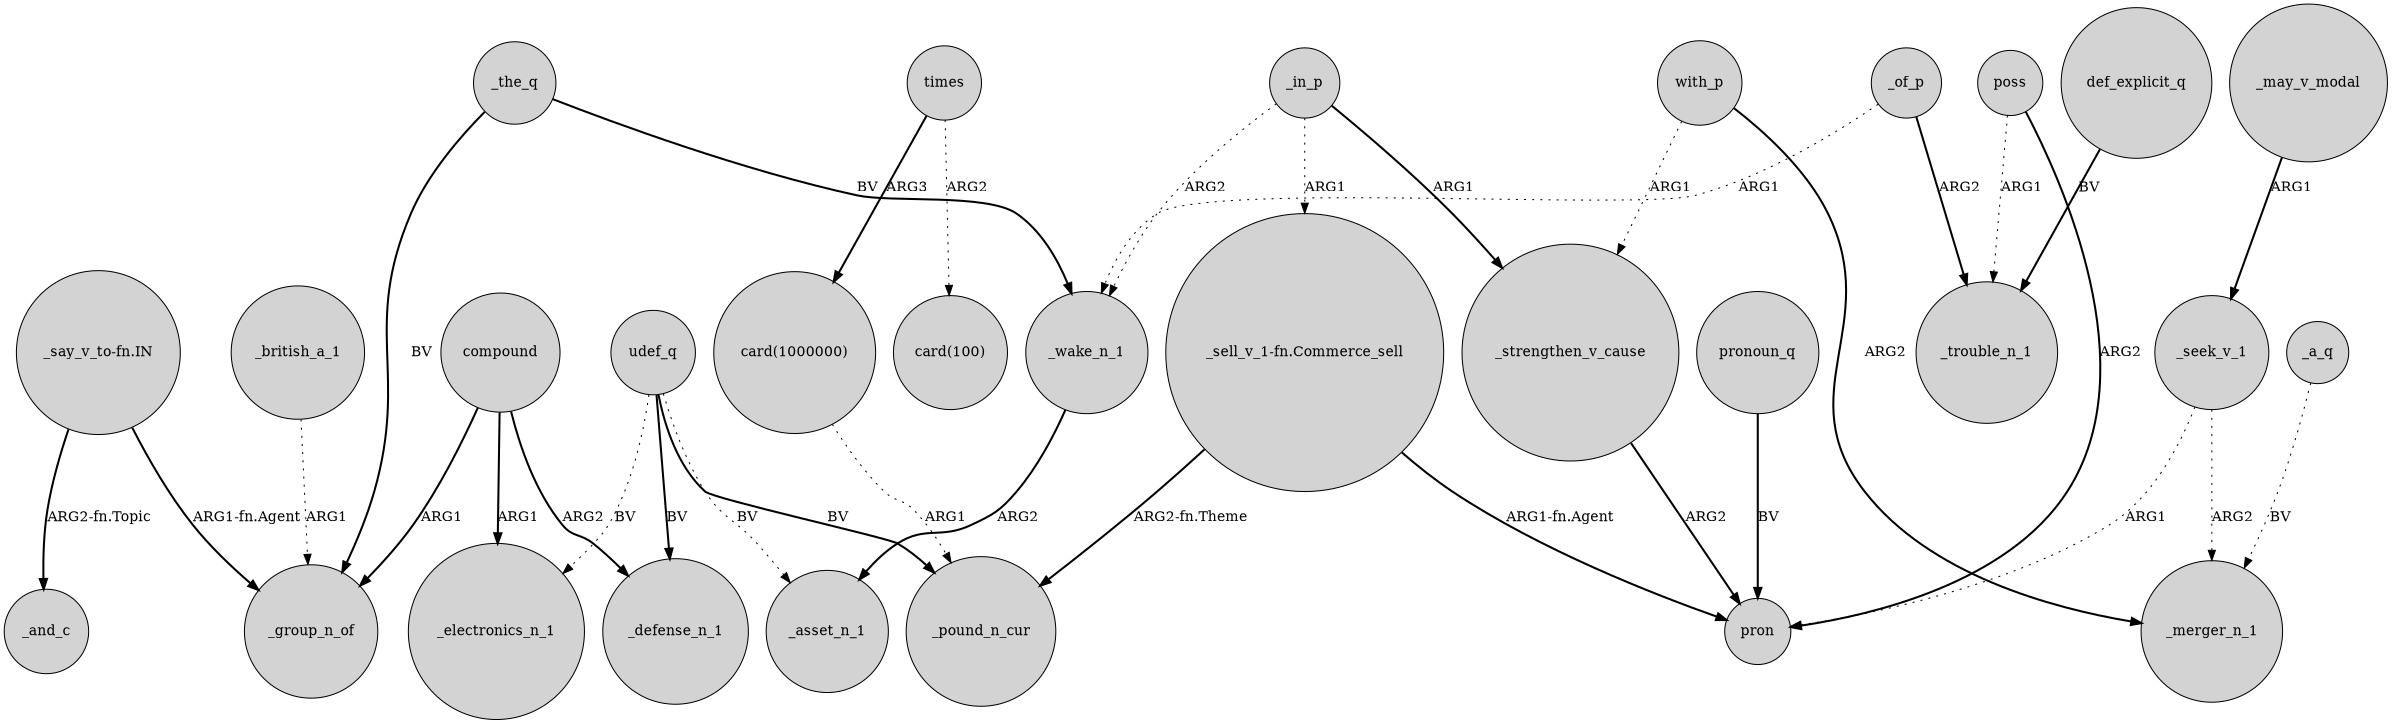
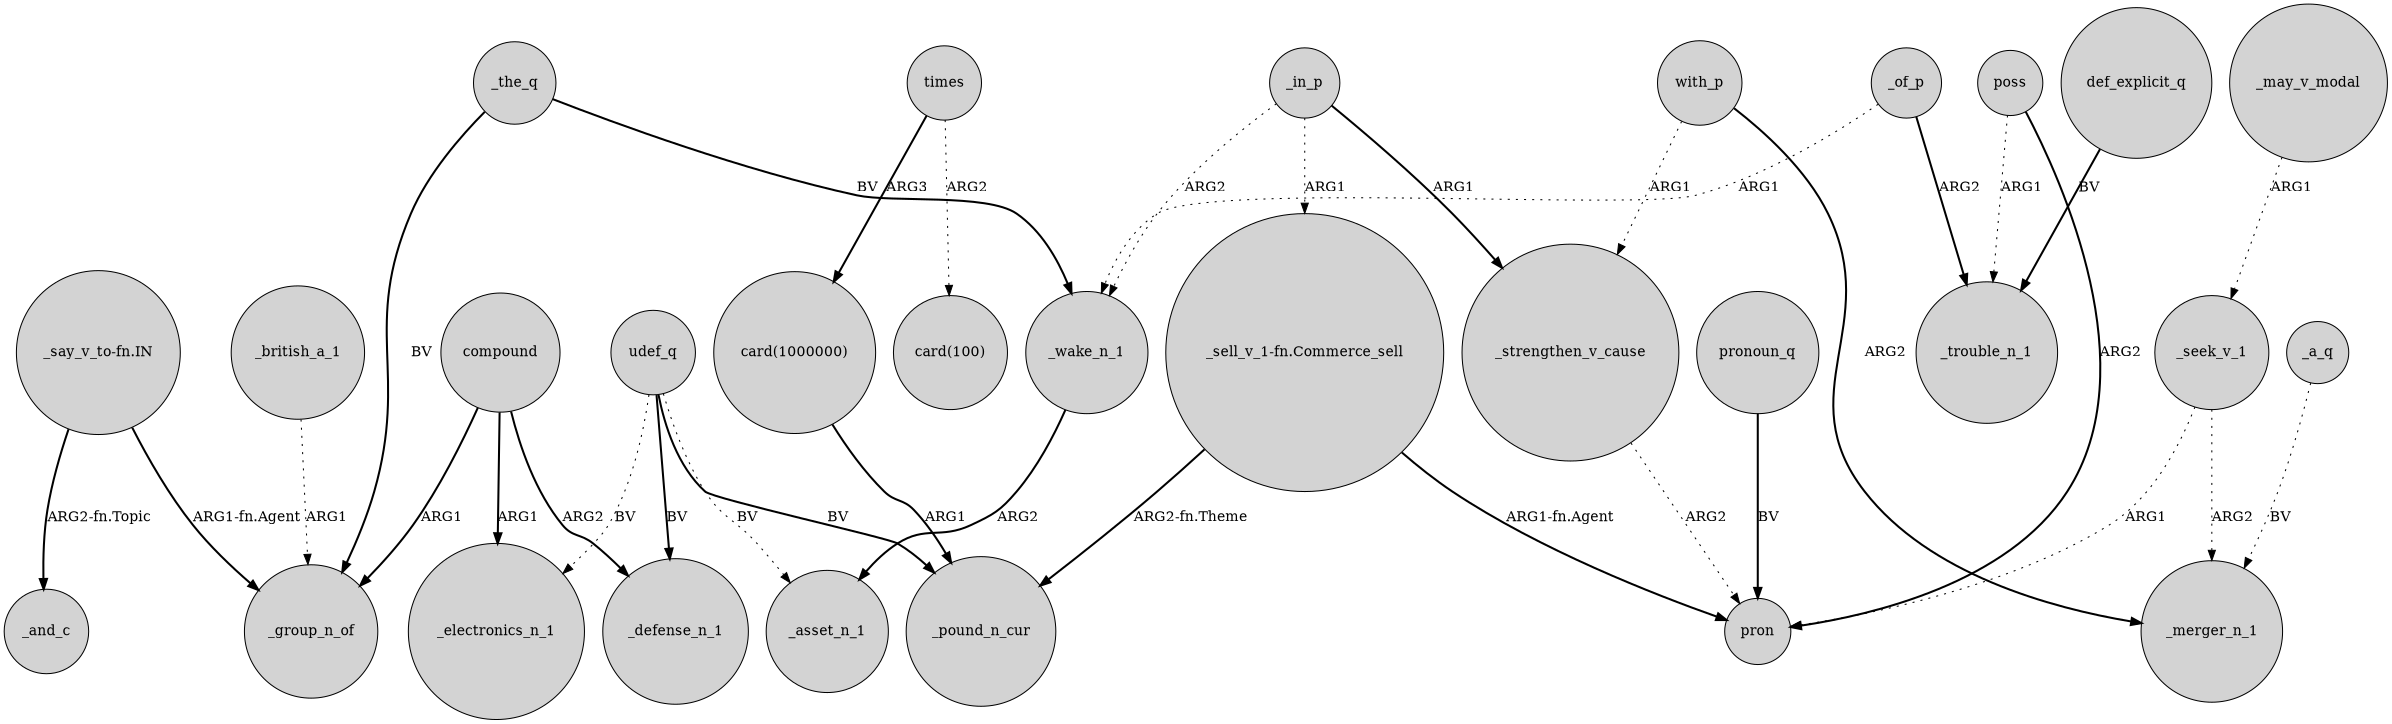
edge "_may_v_modal" -> "_seek_v_1": style bold -> dotted
edge "card(1000000)" -> "_pound_n_cur": style dotted -> bold
edge "_strengthen_v_cause" -> "pron": style bold -> dotted
